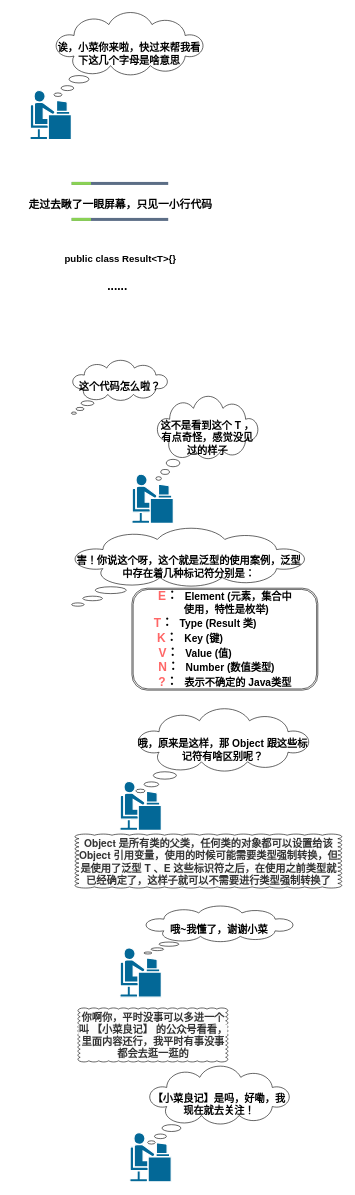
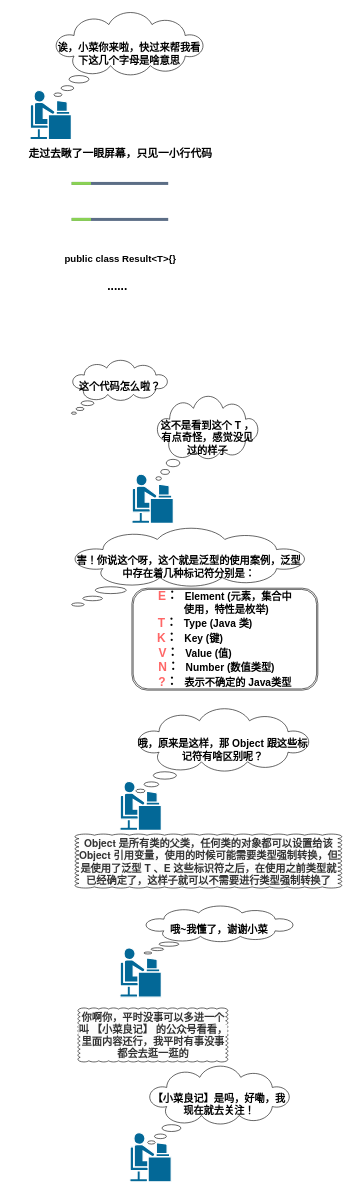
node "走过去瞅了一眼屏幕，只见一小行代码": moved (120, 204) -> (120, 153)
node "E： Element (元素，集合中 使用，特性是枚举) T： Type (Result 类) K： Key (键) V： Value (值) N： Number (数值类型) ?： 表示不确定的 Java类型": label "E： Element (元素，集合中 使用，特性是枚举) T： Type (Result 类) K： Key (键) V： Value (值) N： Number (数值类型) ?： 表示不确定的 Java类型" -> "E： Element (元素，集合中 使用，特性是枚举) T： Type (Java 类) K： Key (键) V： Value (值) N： Number (数值类型) ?： 表示不确定的 Java类型"
